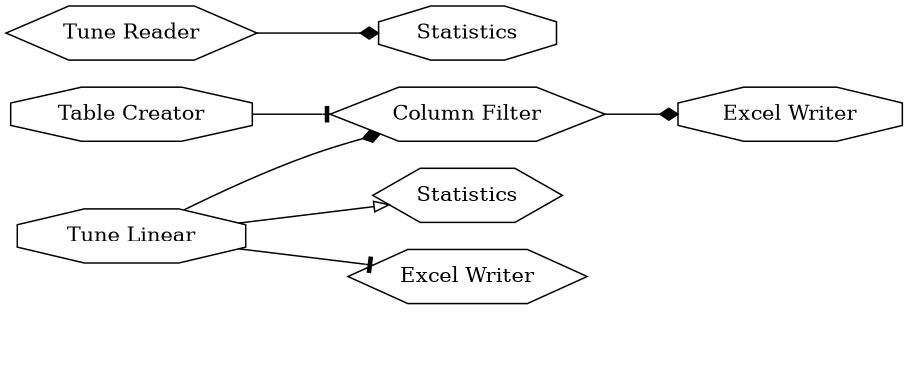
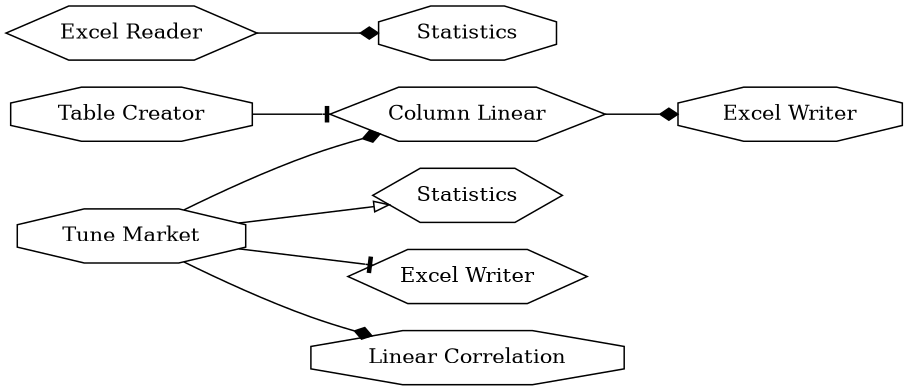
node "Tune Reader": label "Tune Reader" -> "Excel Reader"
node "Column Filter": label "Column Filter" -> "Column Linear"
node "Tune Linear": label "Tune Linear" -> "Tune Market"
node "Linear Correlation": added
